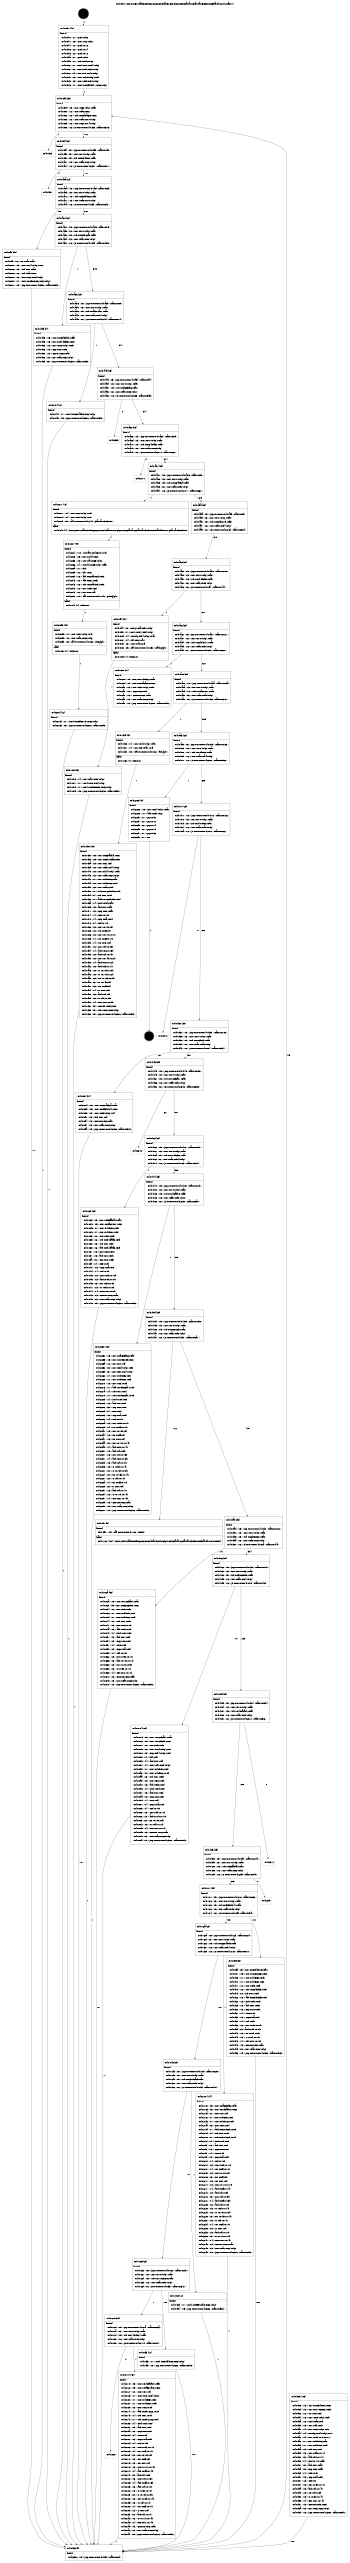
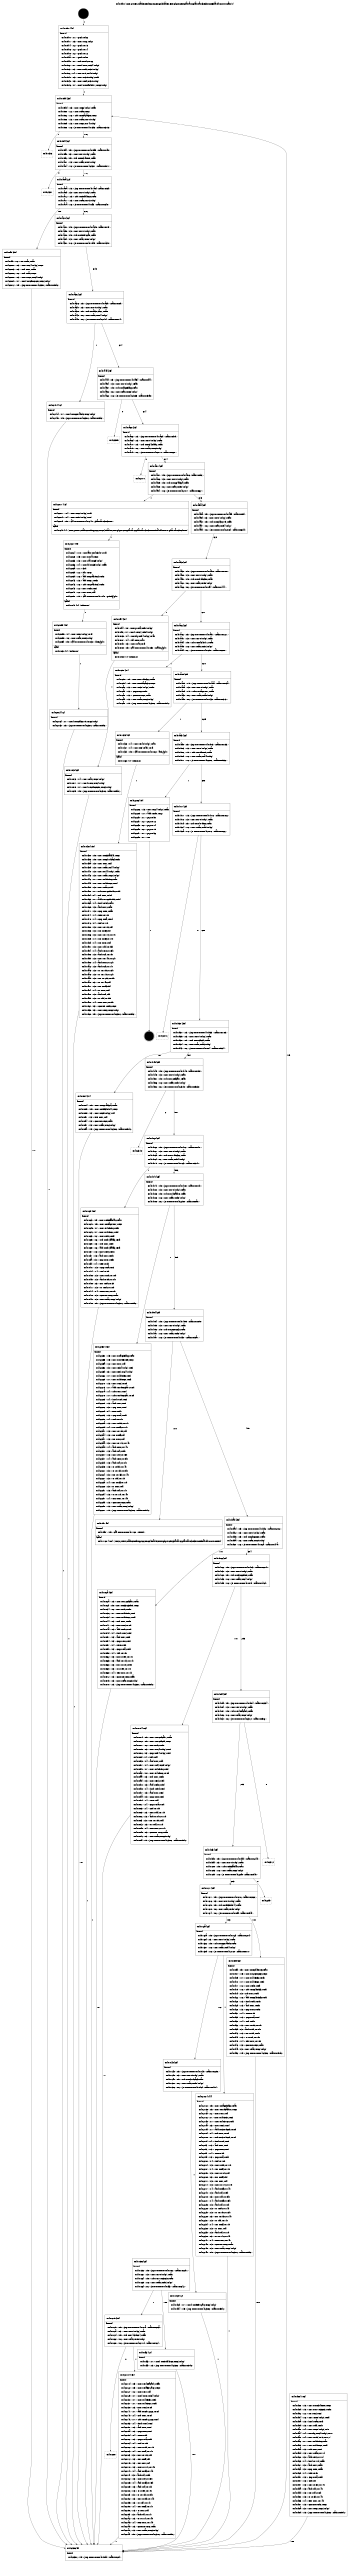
node "0x401dd9 [27]": removed
edge "0x401b49 [25]" -> "0x402315": label " 611" -> " 0"
edge "0x401c43 [25]" -> "0x401c5c [25]": removed, label "101"
